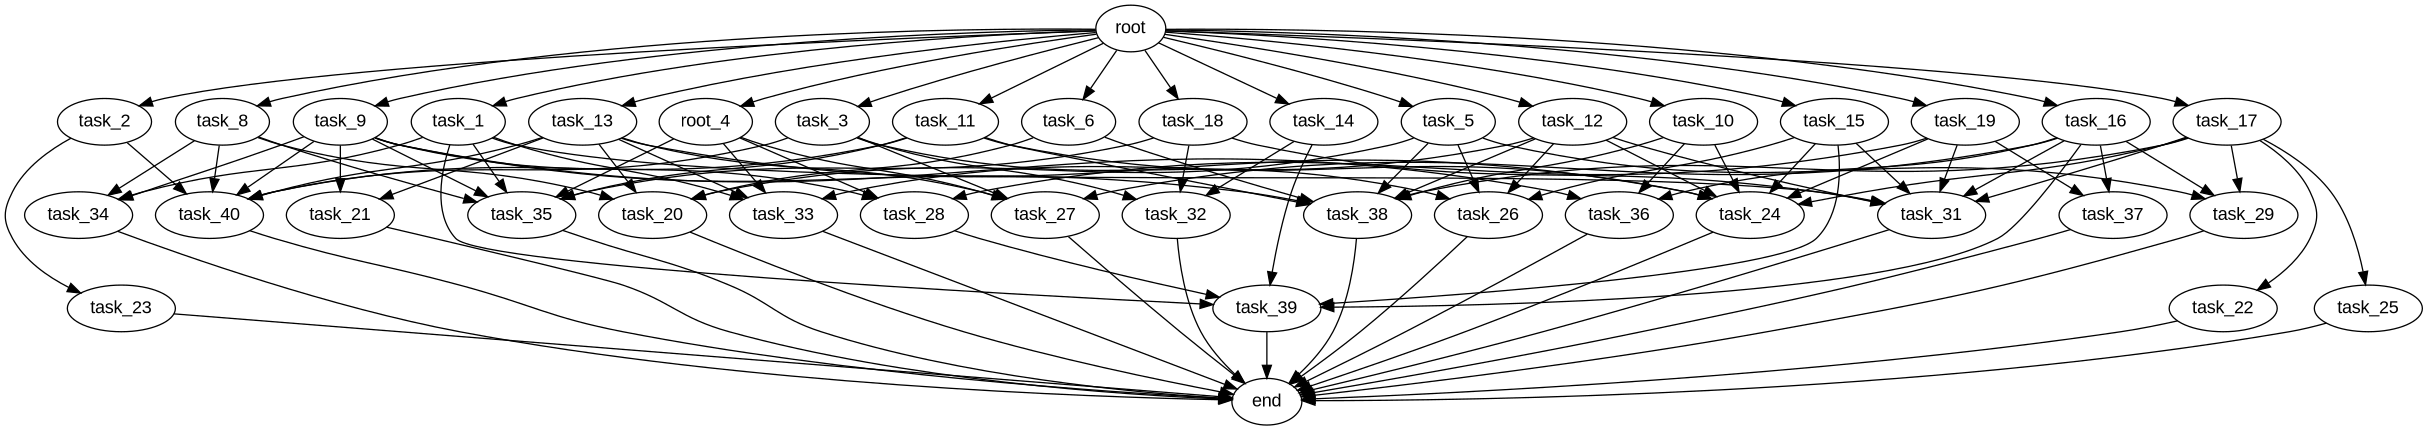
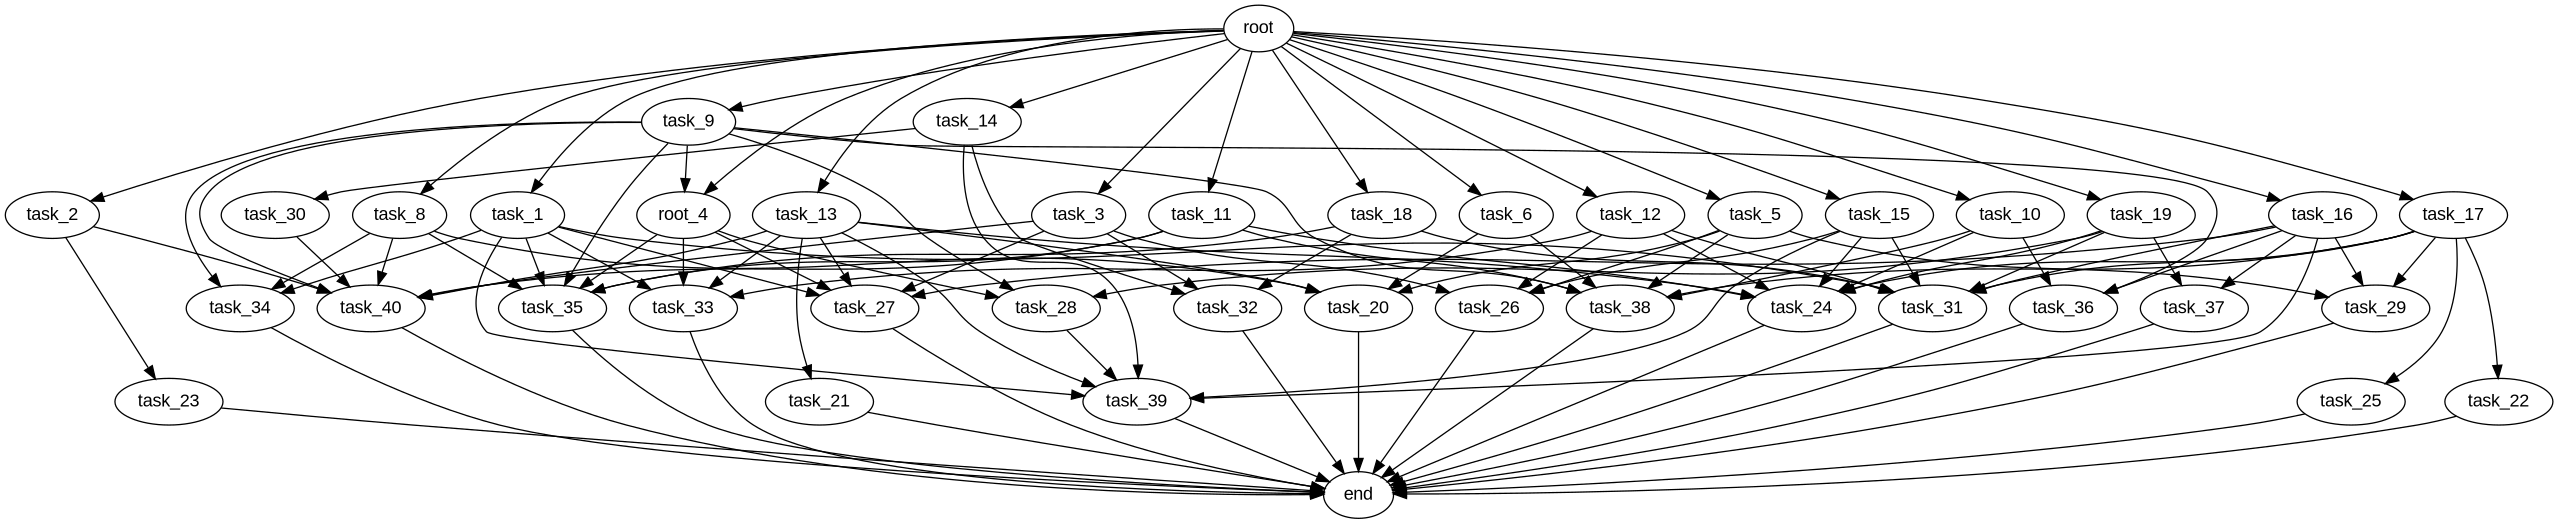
edge "task_12" -> "task_38": removed
edge "task_9" -> "task_21": now "task_9" -> "root_4"
node "task_30": added
edge "task_1" -> "task_27": added
edge "task_13" -> "task_39": added
